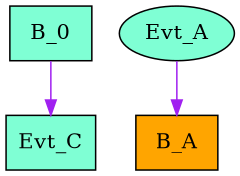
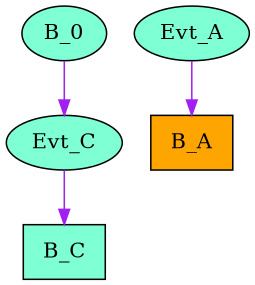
node "B_0": shape box -> ellipse
node "Evt_C": shape box -> ellipse
node "B_C": added
